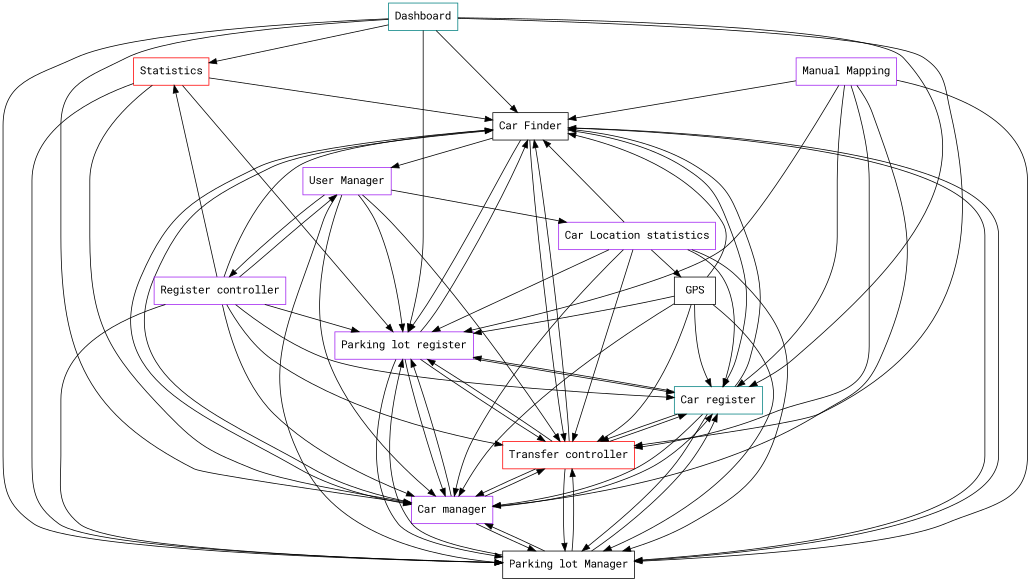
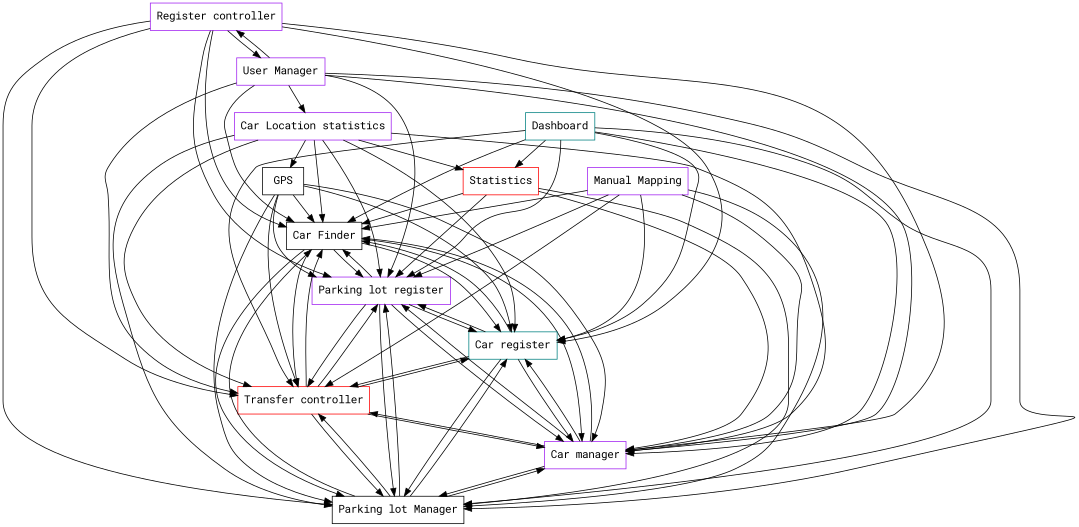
edge "Car Finder" -> "User Manager": reversed
edge "Register controller" -> "Statistics": now "Car Location statistics" -> "Statistics"
